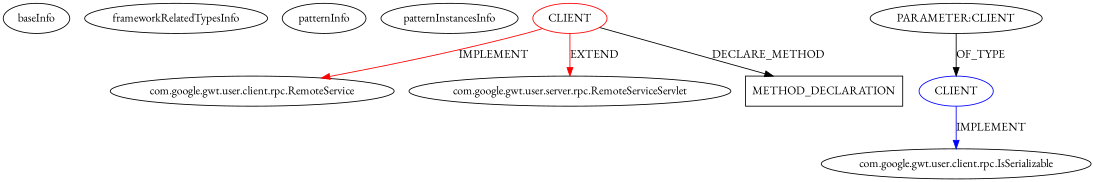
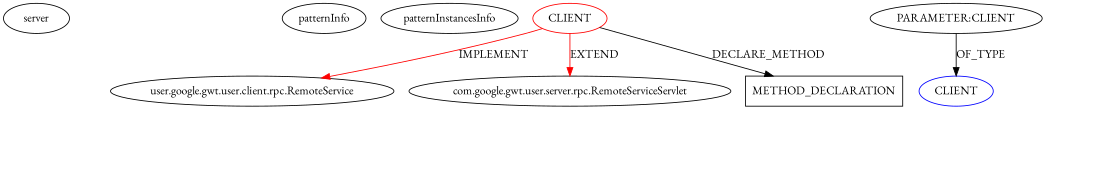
node "baseInfo": label "baseInfo" -> "server"
node "frameworkRelatedTypesInfo": removed
node "com.google.gwt.user.client.rpc.RemoteService": label "com.google.gwt.user.client.rpc.RemoteService" -> "user.google.gwt.user.client.rpc.RemoteService"
node "com.google.gwt.user.client.rpc.IsSerializable": removed
